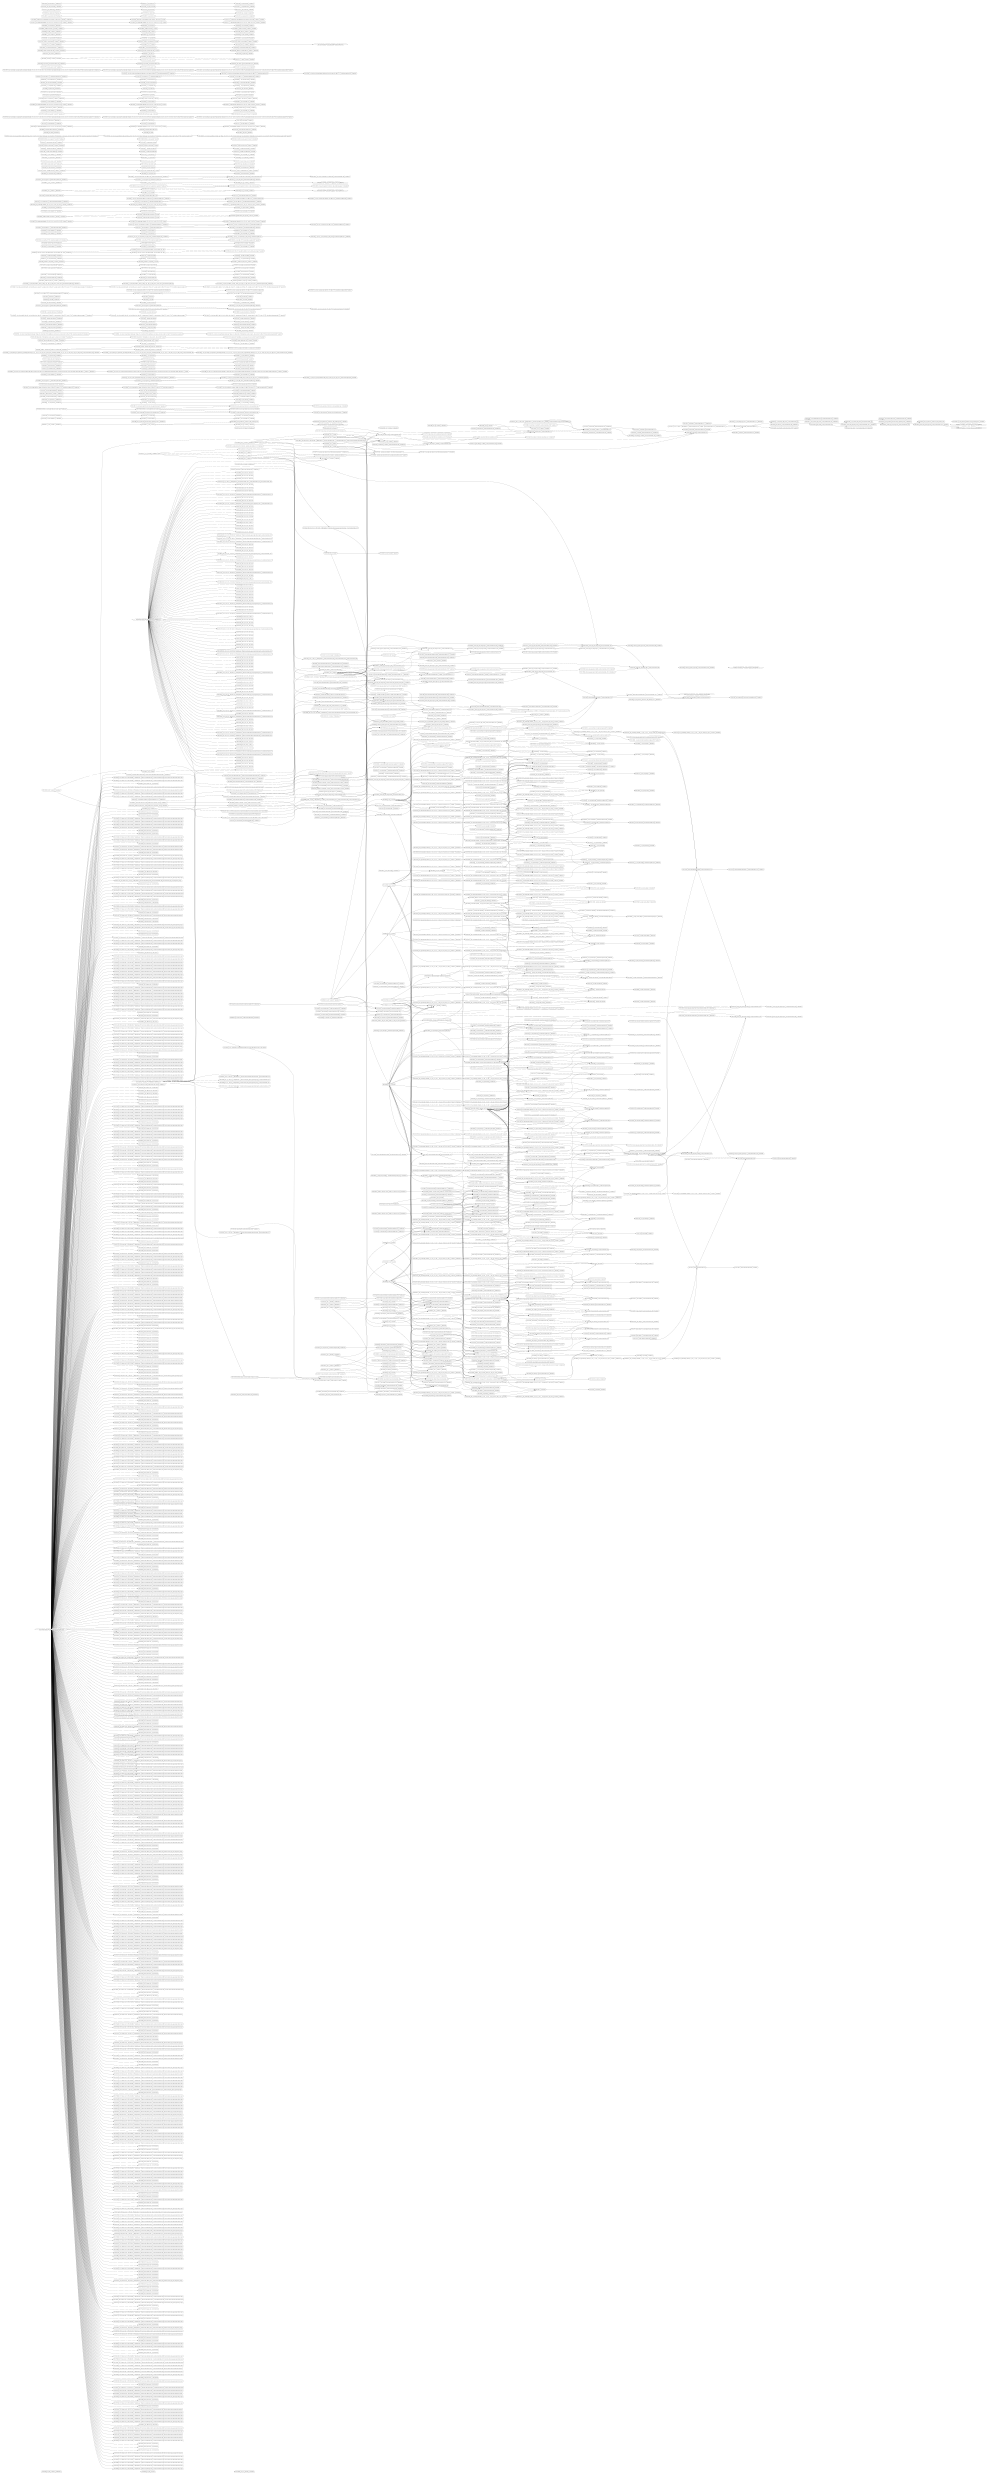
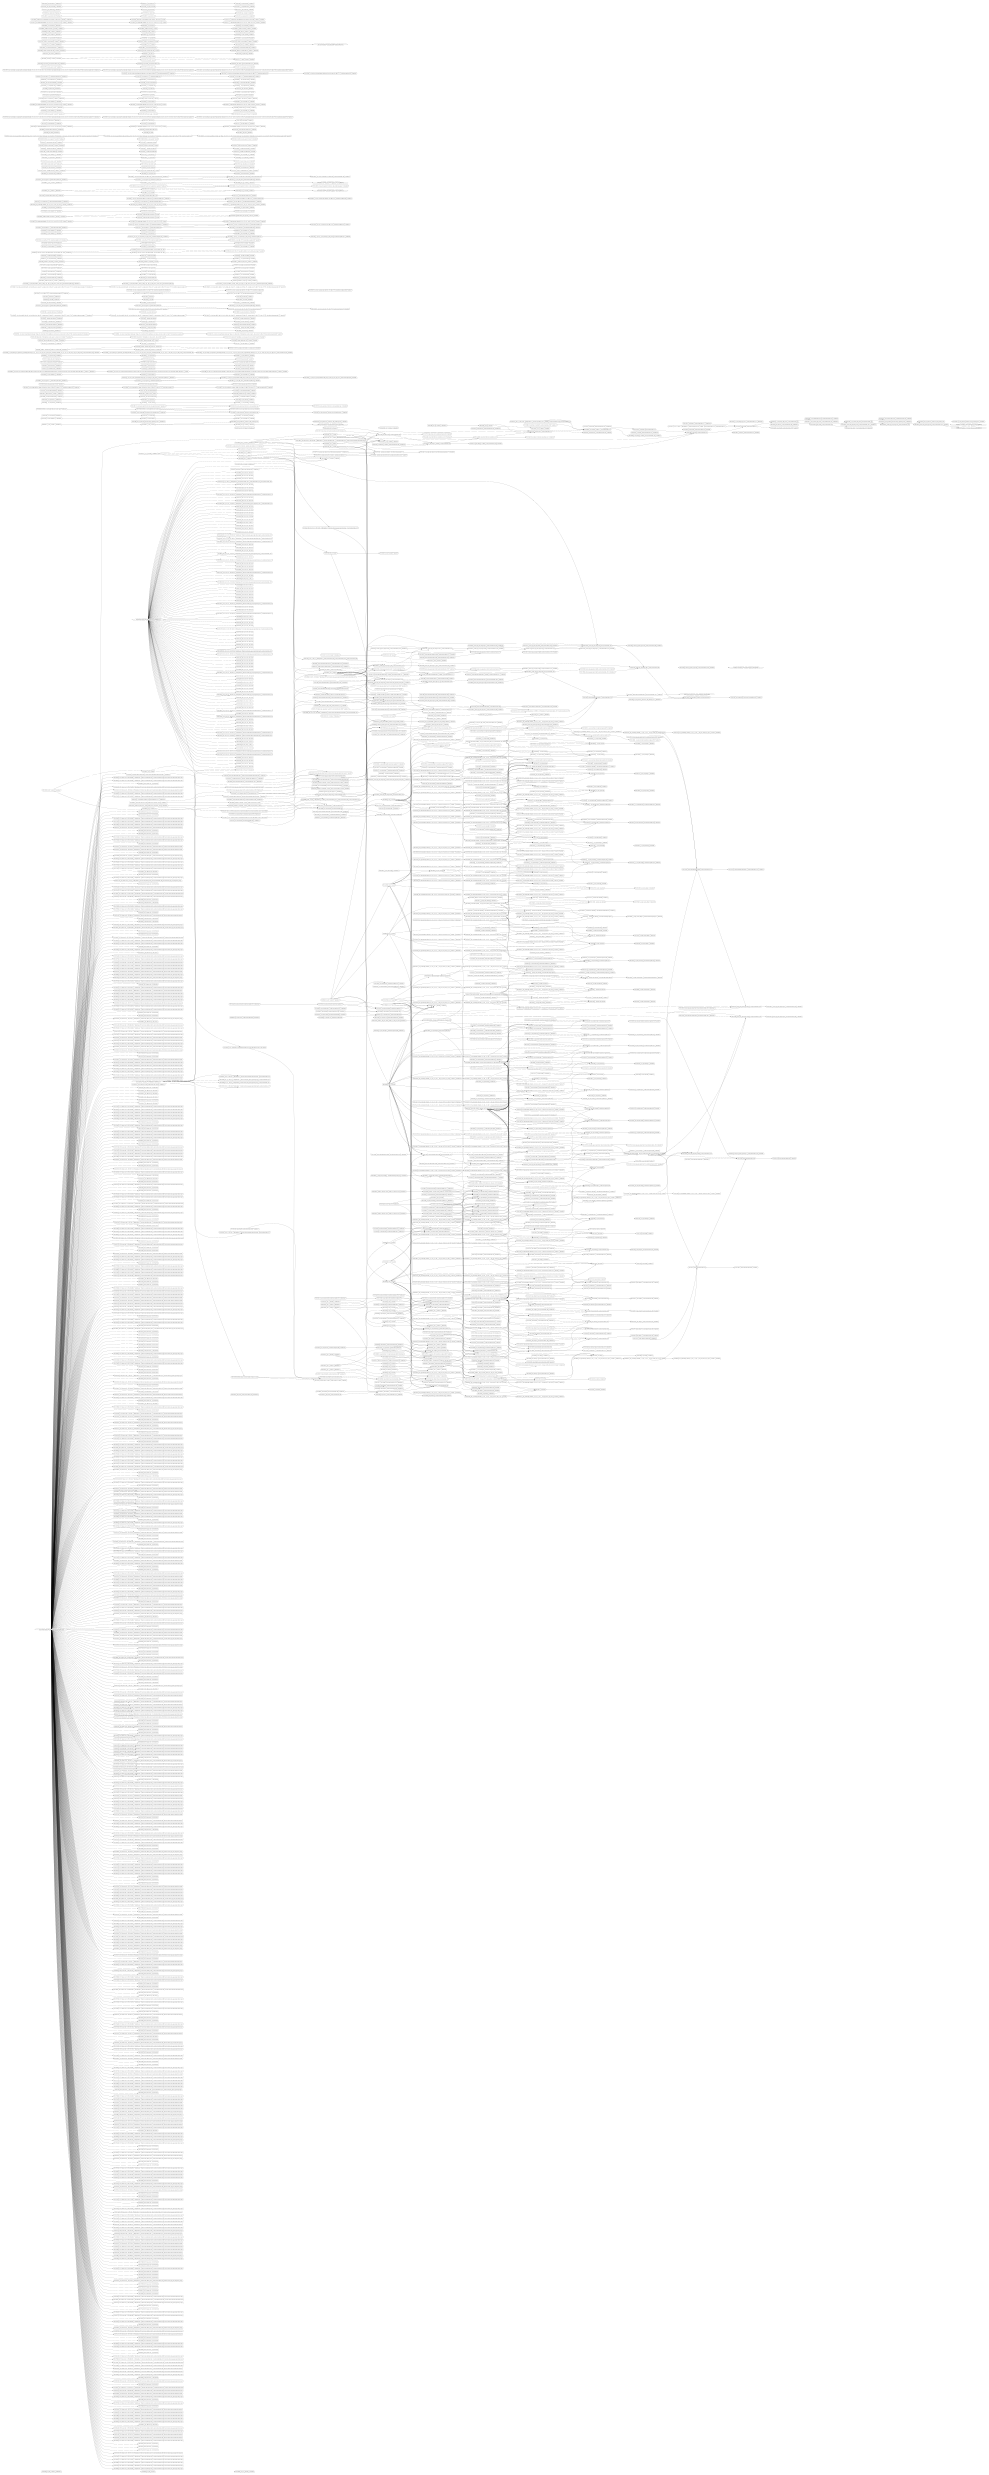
node "CE0x514bd50": added
node "CE0x51668d0": added
